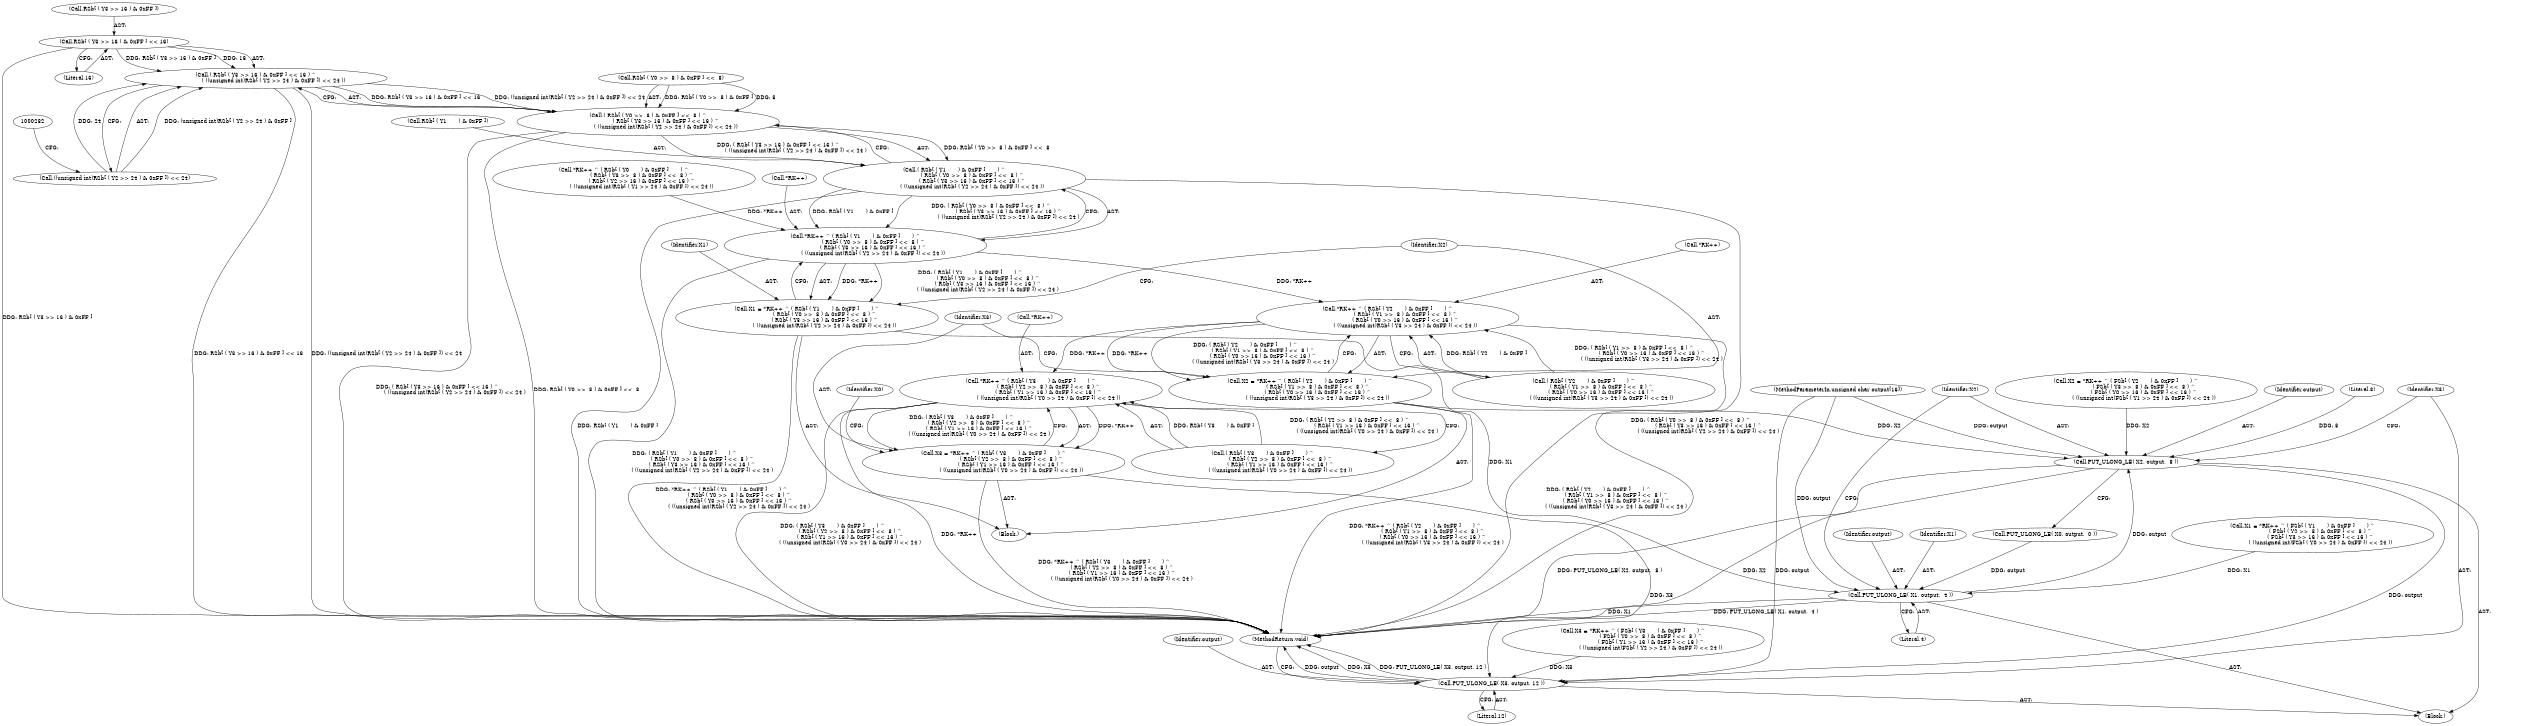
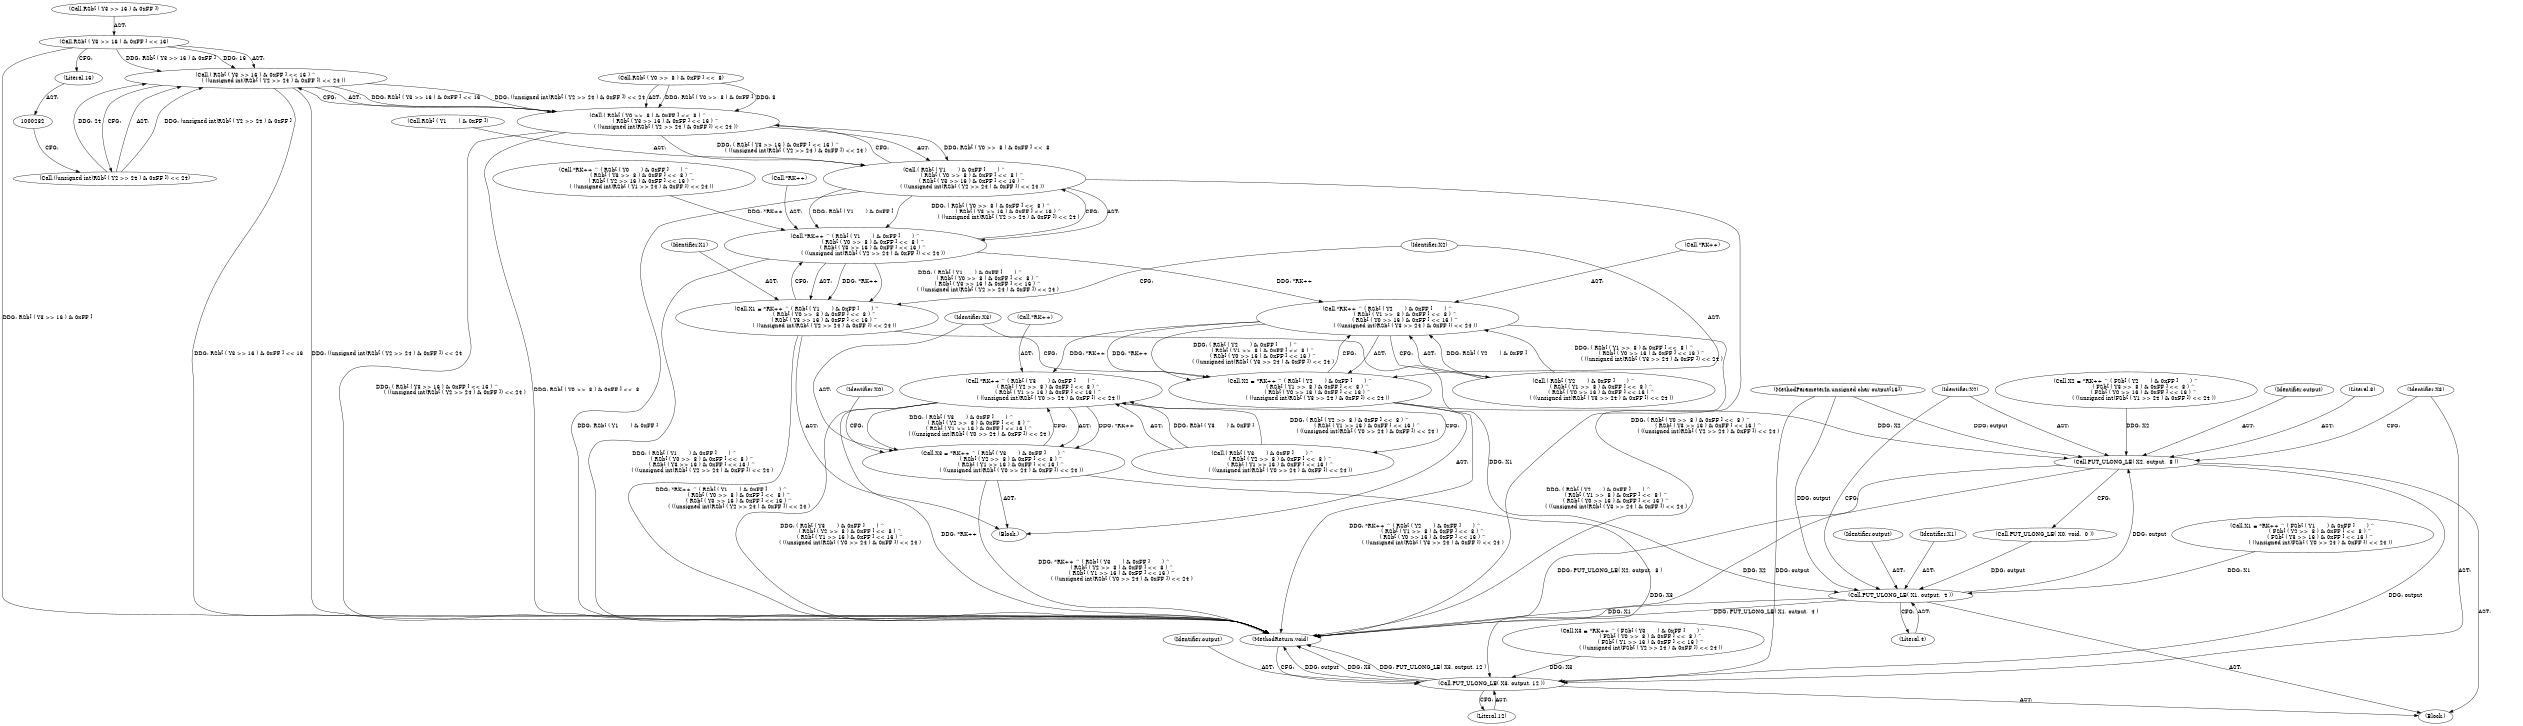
edge "(Literal,16)" -> "(Call,RSb[ ( Y3 >> 16 ) & 0xFF ] << 16)": now "(Literal,16)" -> "1000282"
edge "(Literal,8)" -> "(Call,PUT_ULONG_LE( X2, output,  8 ))": label "DDG: 8" -> "AST: "
node "(Call,PUT_ULONG_LE( X0, output,  0 ))": label "(Call,PUT_ULONG_LE( X0, output,  0 ))" -> "(Call,PUT_ULONG_LE( X0, void,  0 ))"
